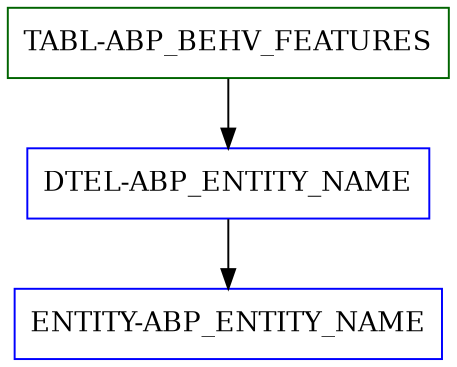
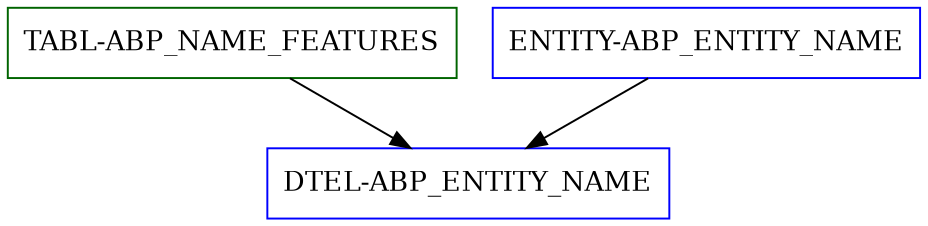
node "TABL-ABP_BEHV_FEATURES": label "TABL-ABP_BEHV_FEATURES" -> "TABL-ABP_NAME_FEATURES"
edge "DTEL-ABP_ENTITY_NAME" -> "ENTITY-ABP_ENTITY_NAME": reversed
